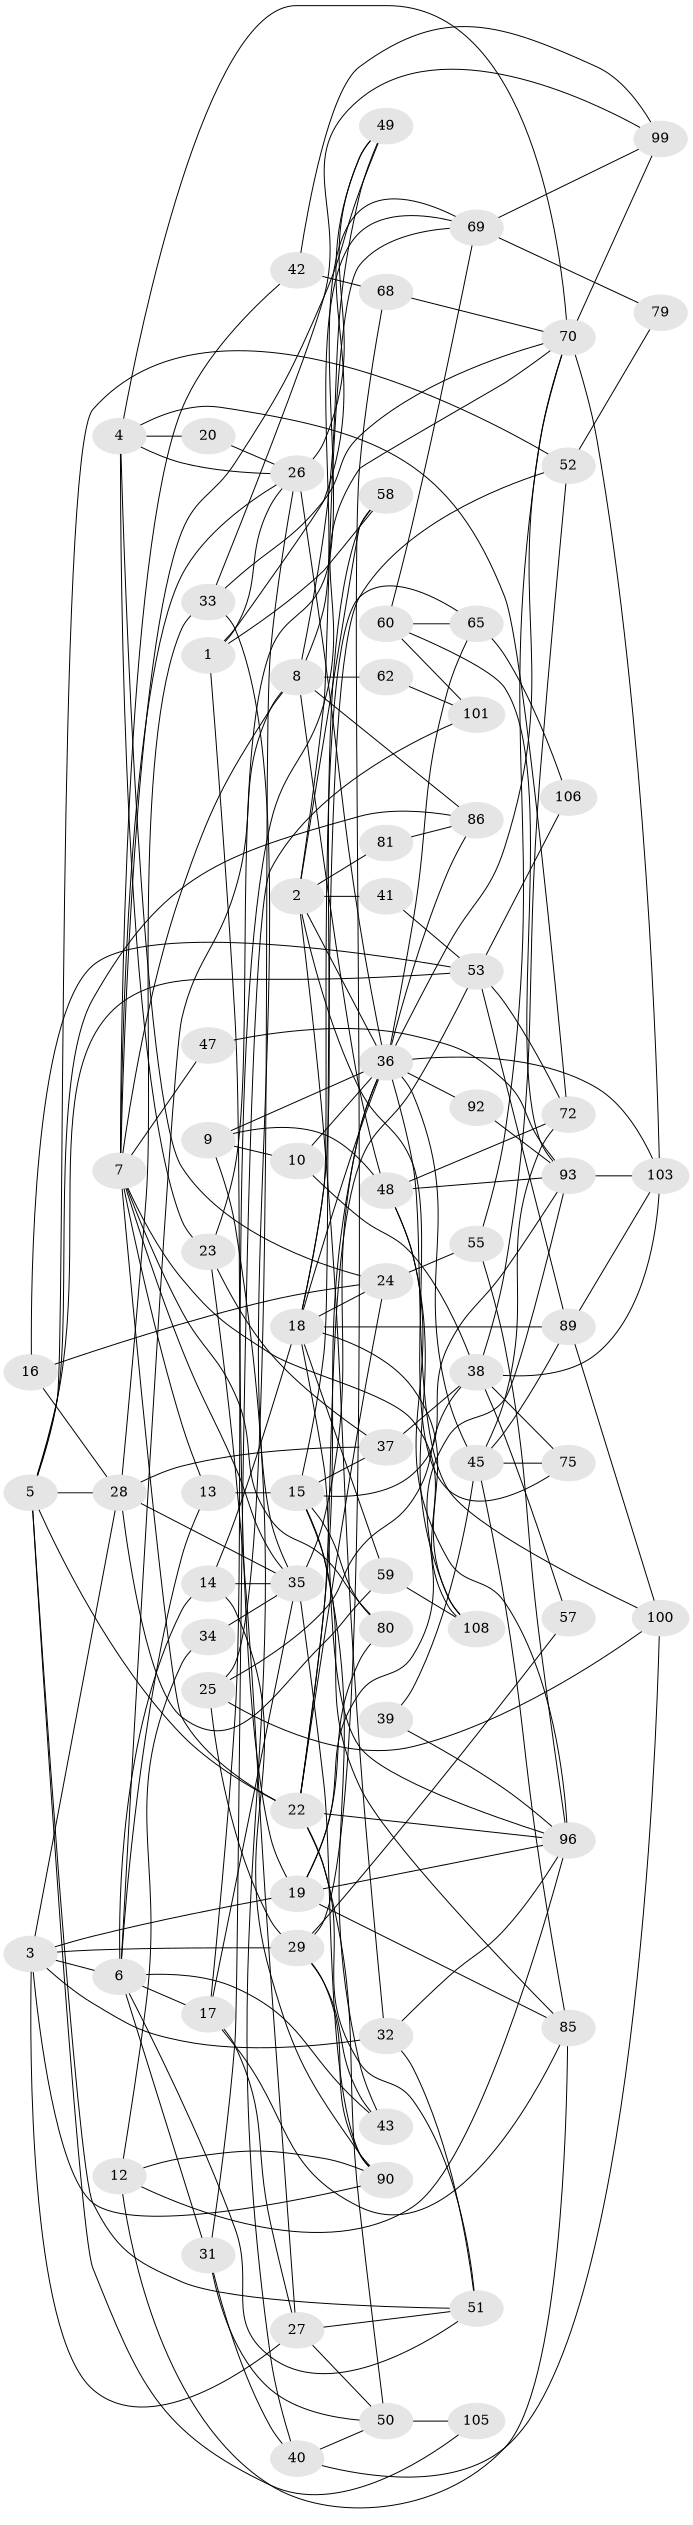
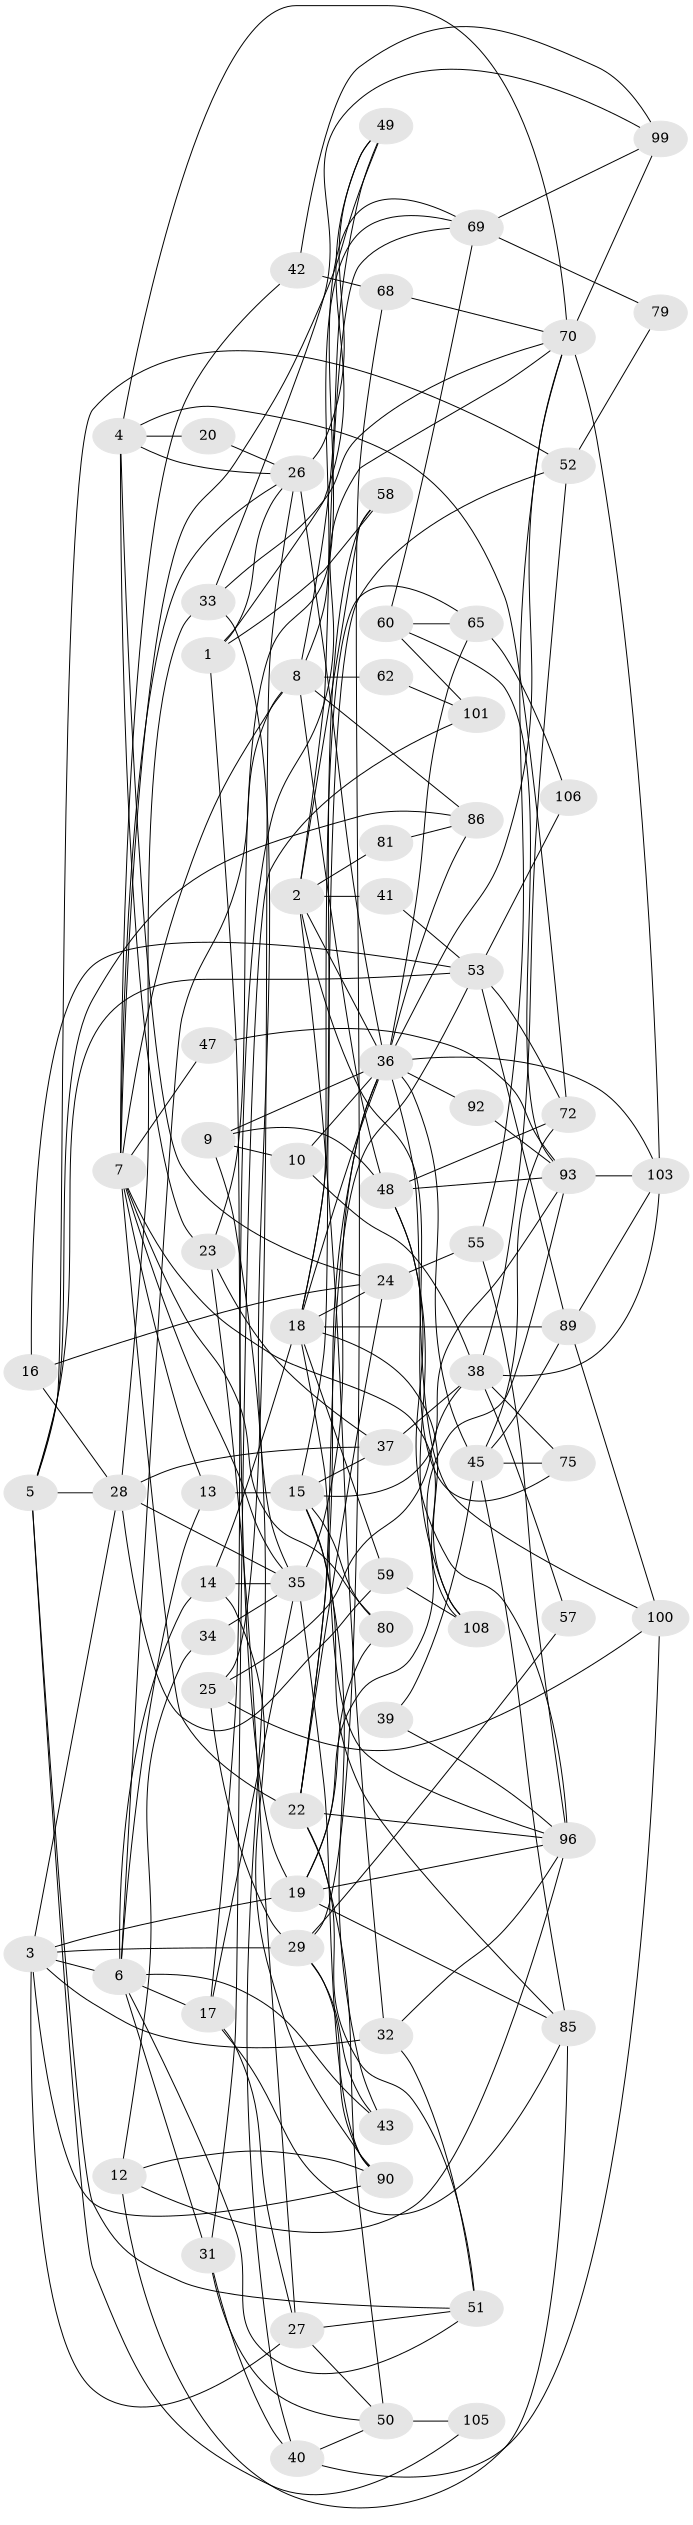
edge "5" -- "22": removed
